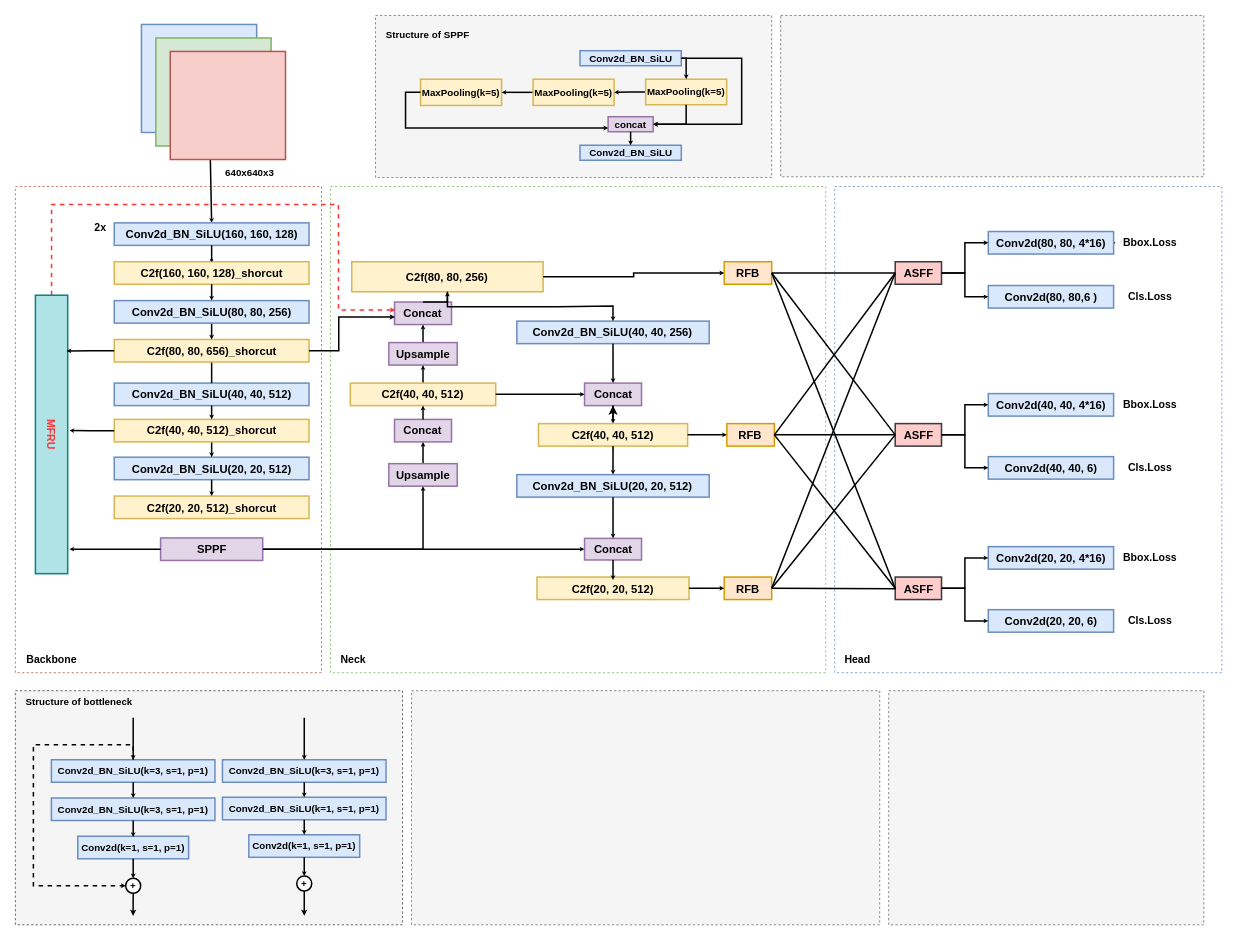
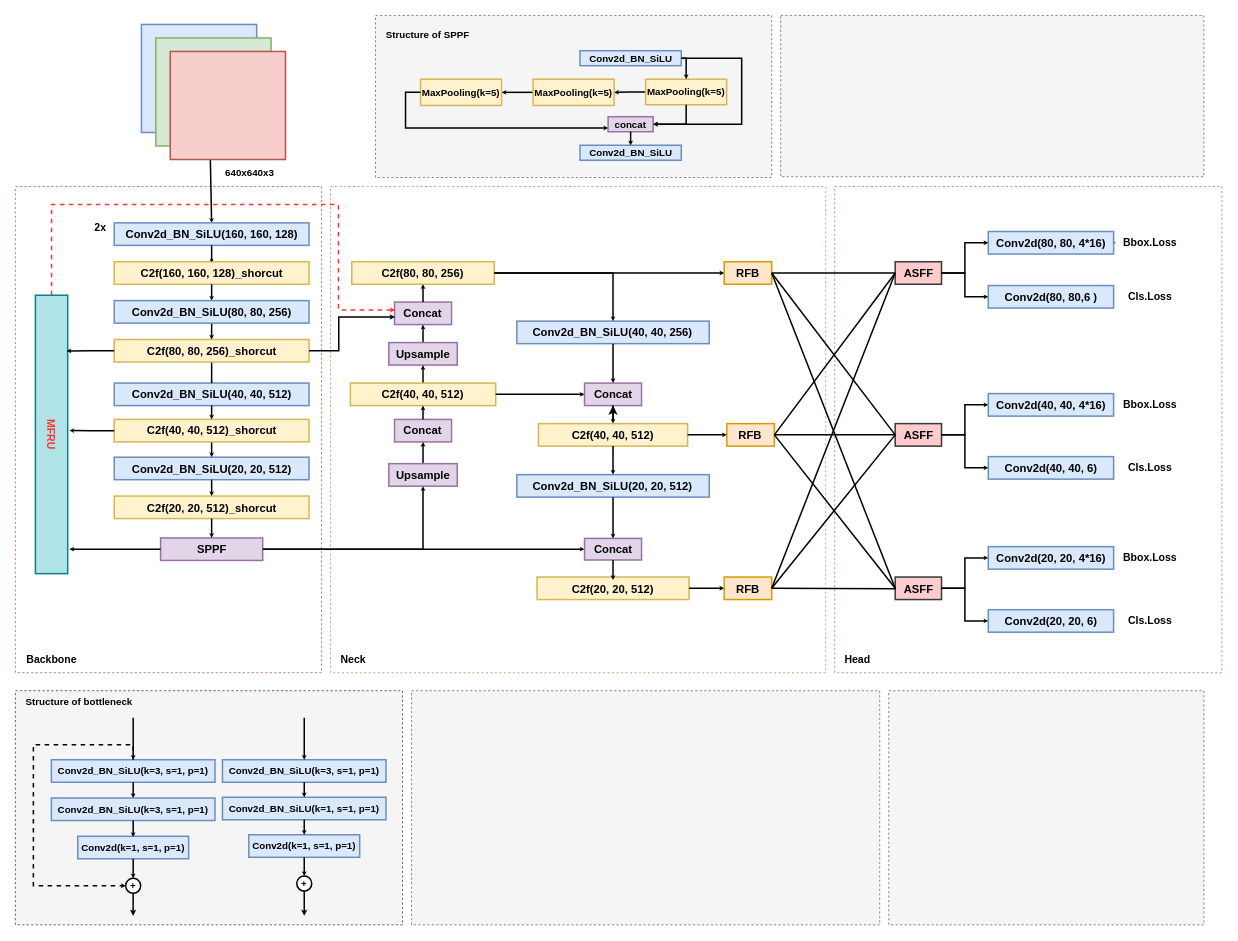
node "C2f(80, 80, 256)": size 191x30 -> 142x23
node "C2f(80, 80, 656)_shorcut": label "C2f(80, 80, 656)_shorcut" -> "C2f(80, 80, 256)_shorcut"
edge "C2f(20, 20, 512)_shorcut" -> "SPPF": added
